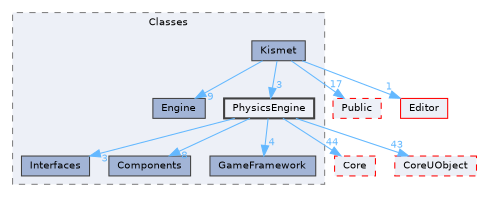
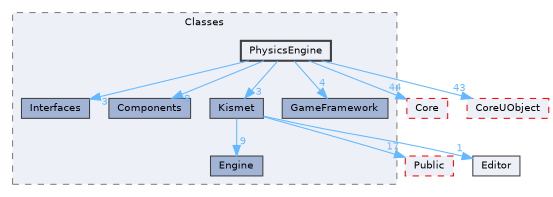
edge "Kismet" -> "PhysicsEngine": reversed
node "Editor": color red -> grey25
